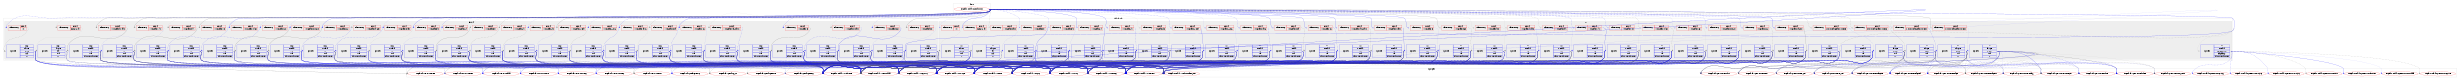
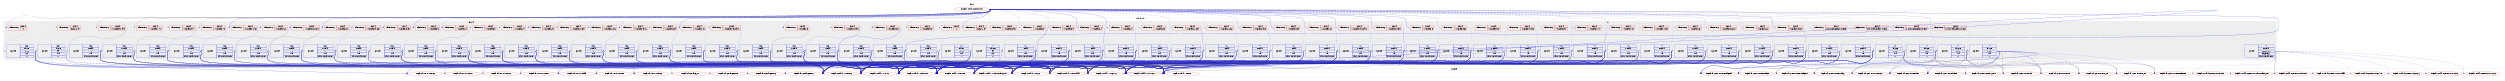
node "portage://sys-devel/clang-common-19.0.0_pre20240720": added
